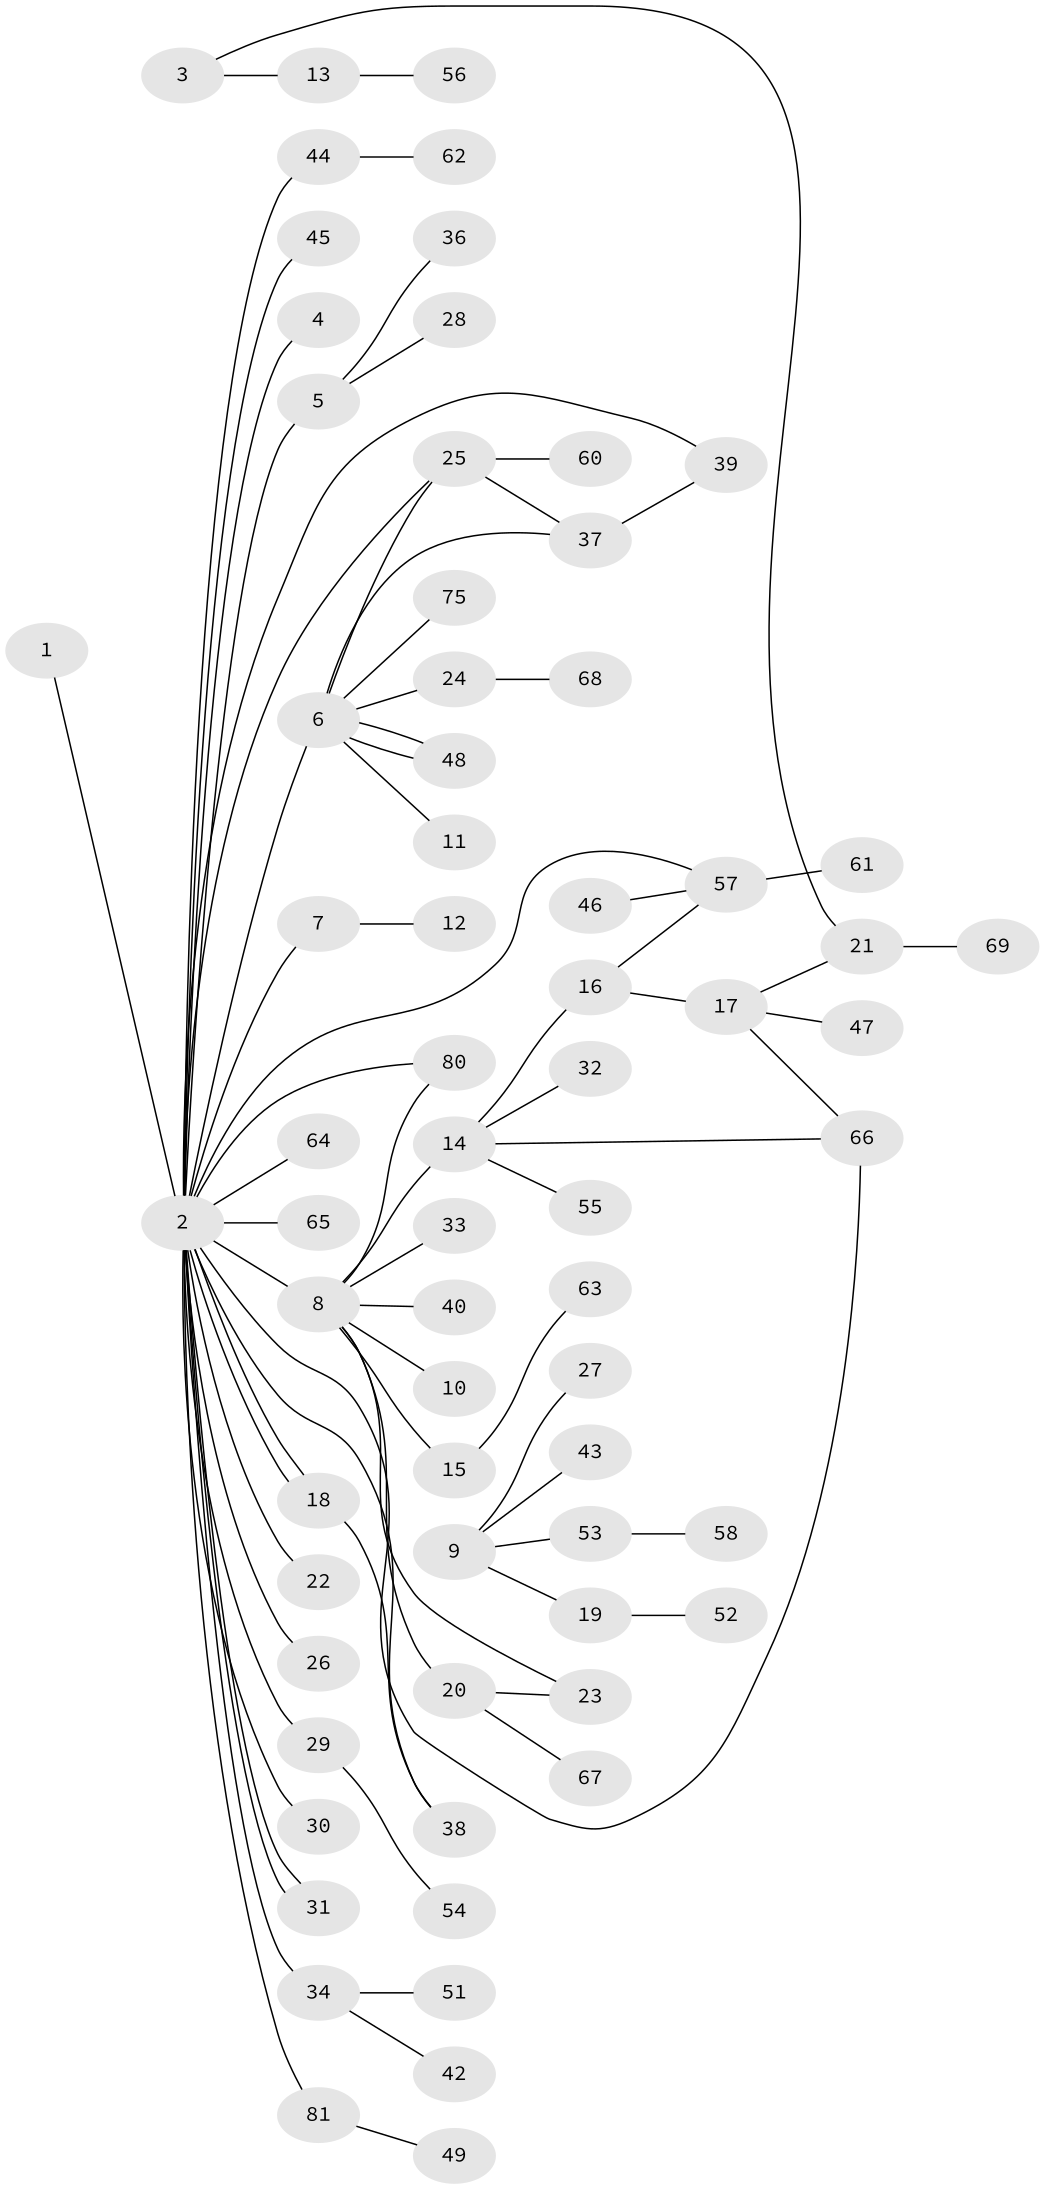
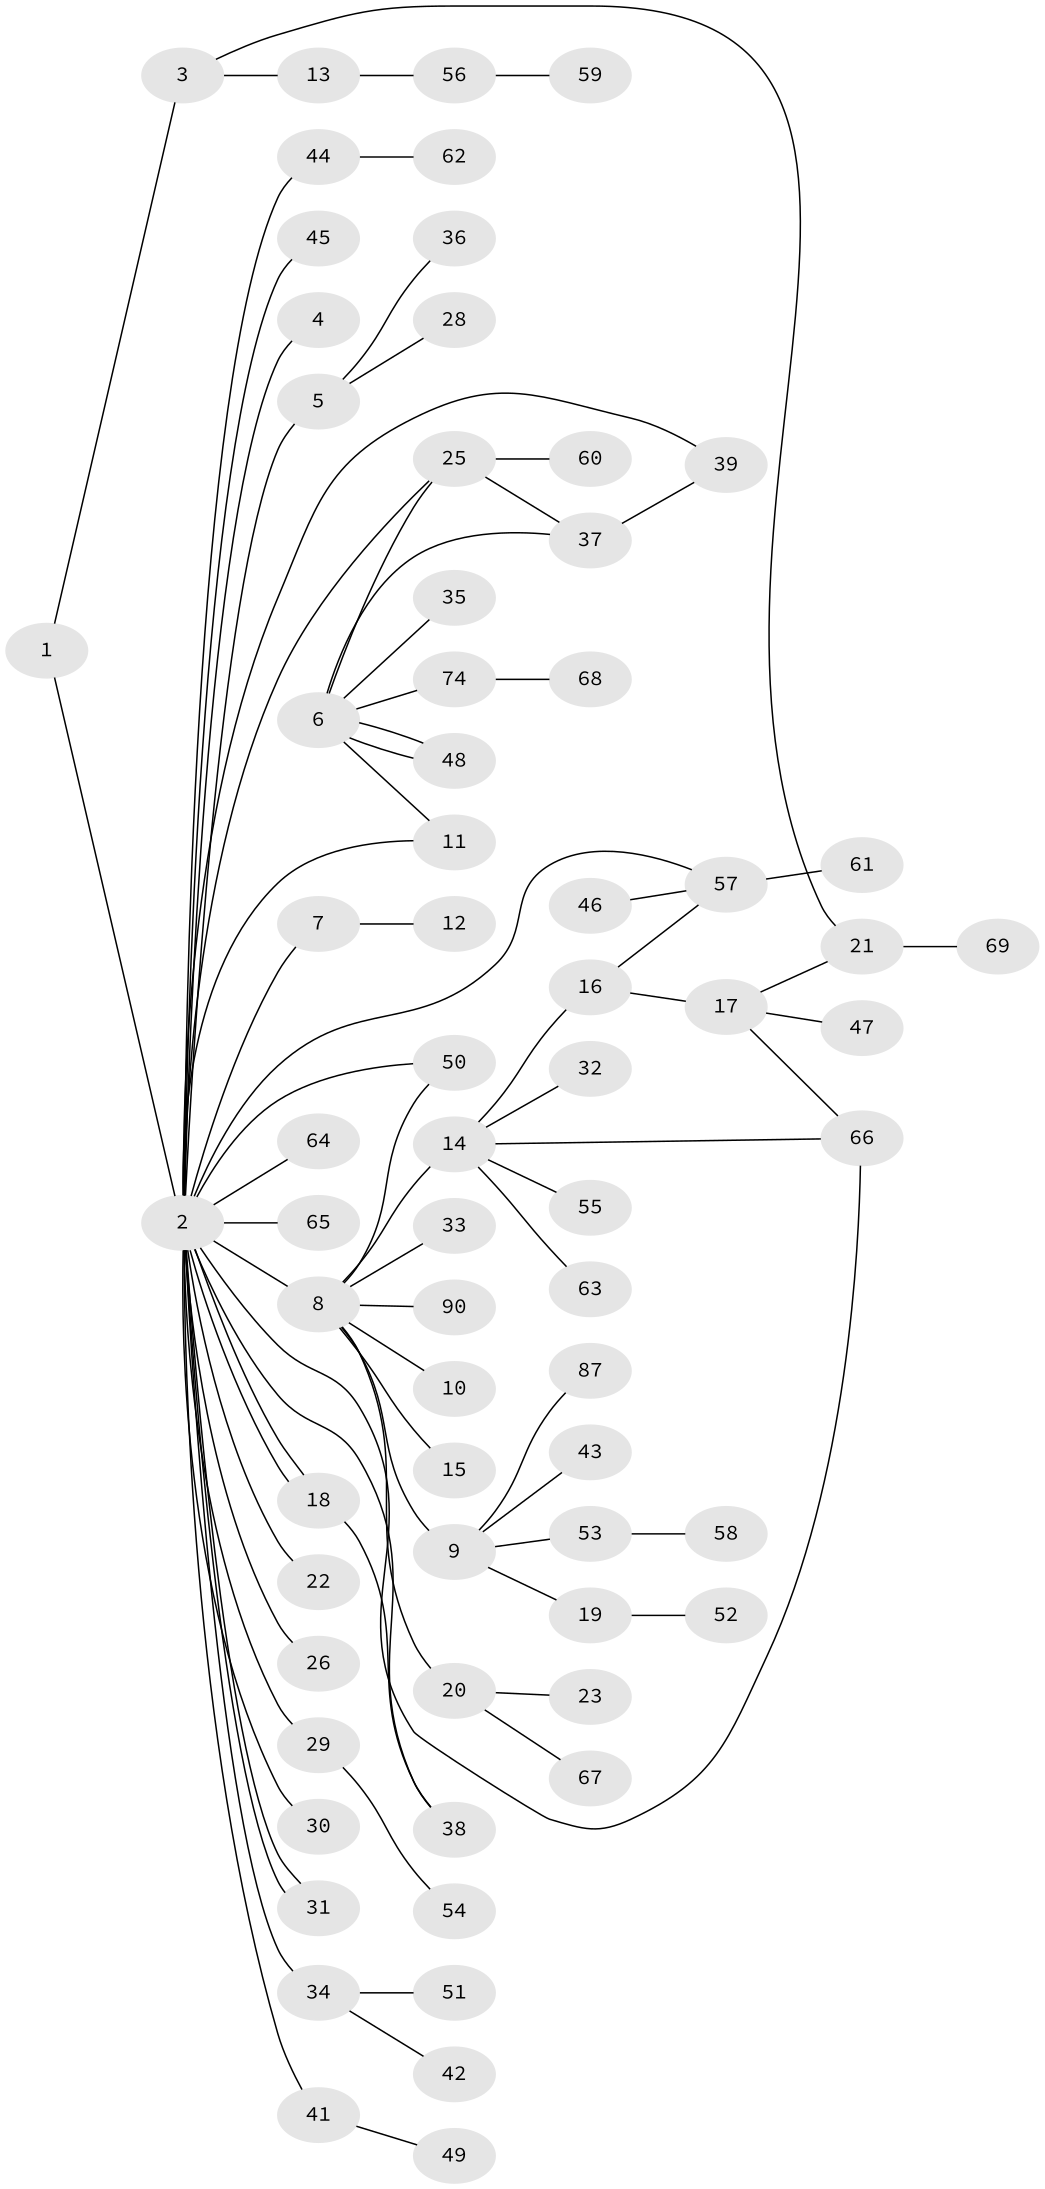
node "59": added
edge "3" -- "1": added
node "75": label "75" -> "35"
node "24": label "24" -> "74"
edge "6" -- "2": now "11" -- "2"
node "80": label "80" -> "50"
node "40": label "40" -> "90"
node "27": label "27" -> "87"
edge "63" -- "15": now "63" -- "14"
edge "8" -- "23": now "8" -- "9"
node "81": label "81" -> "41"
